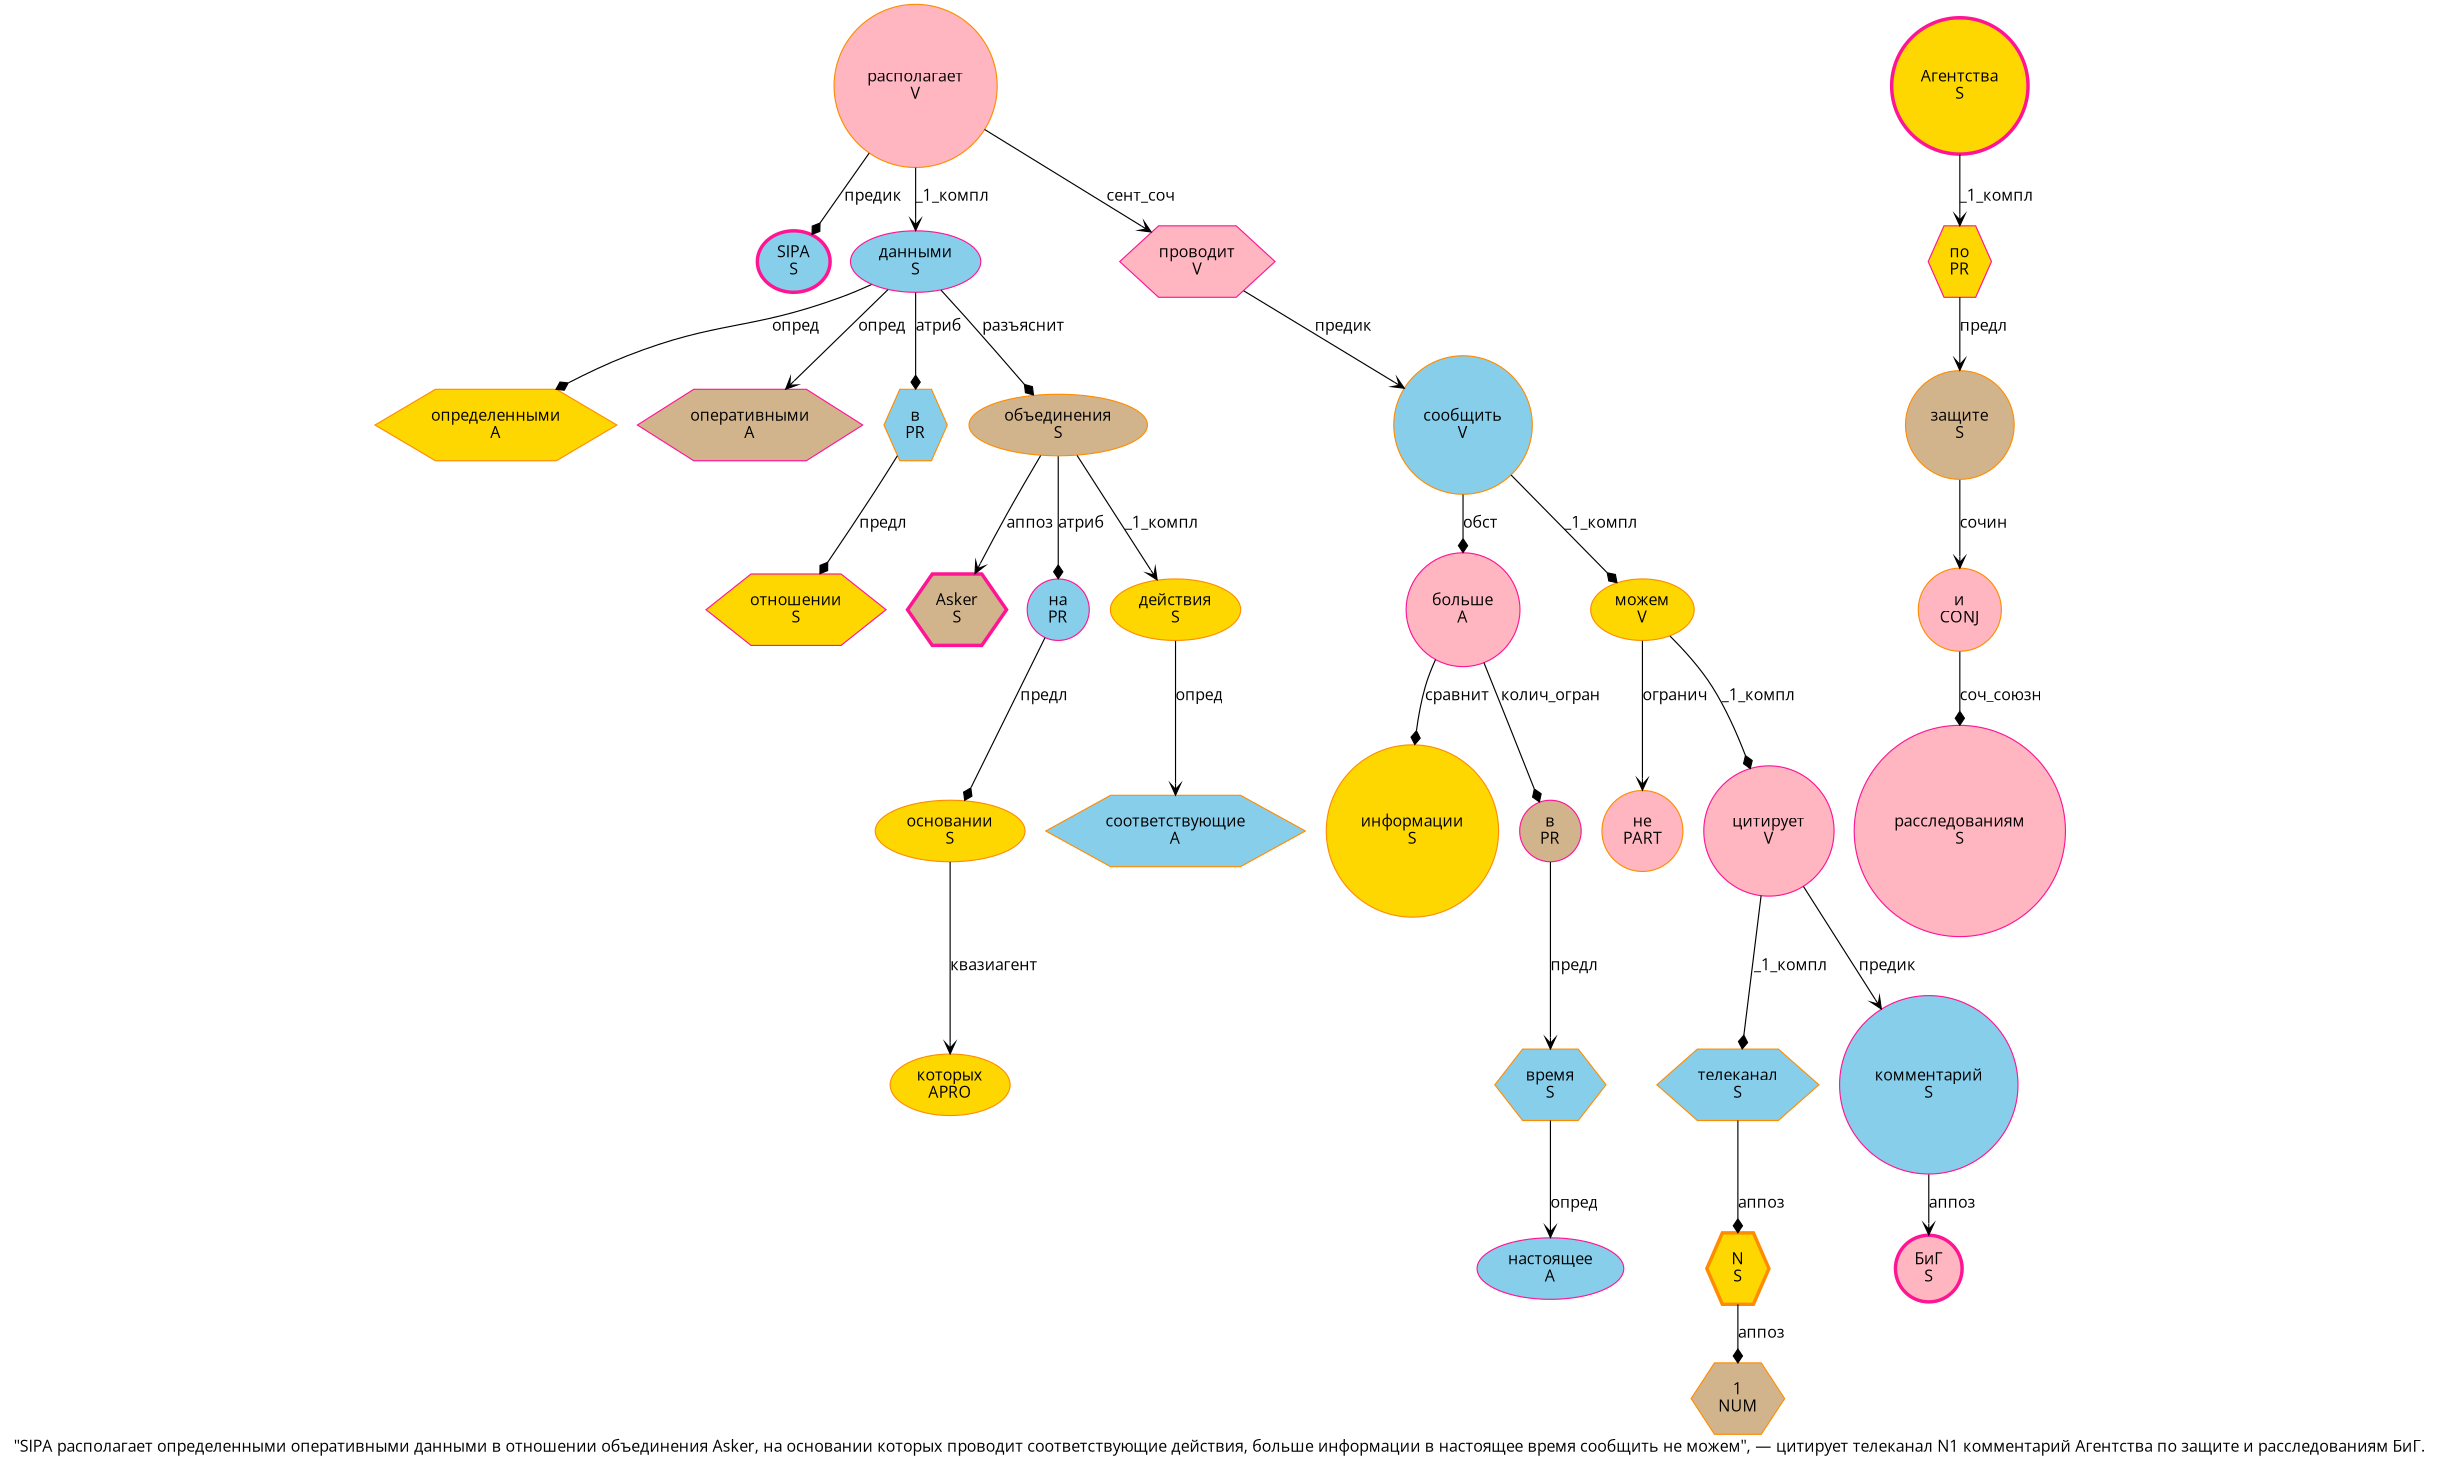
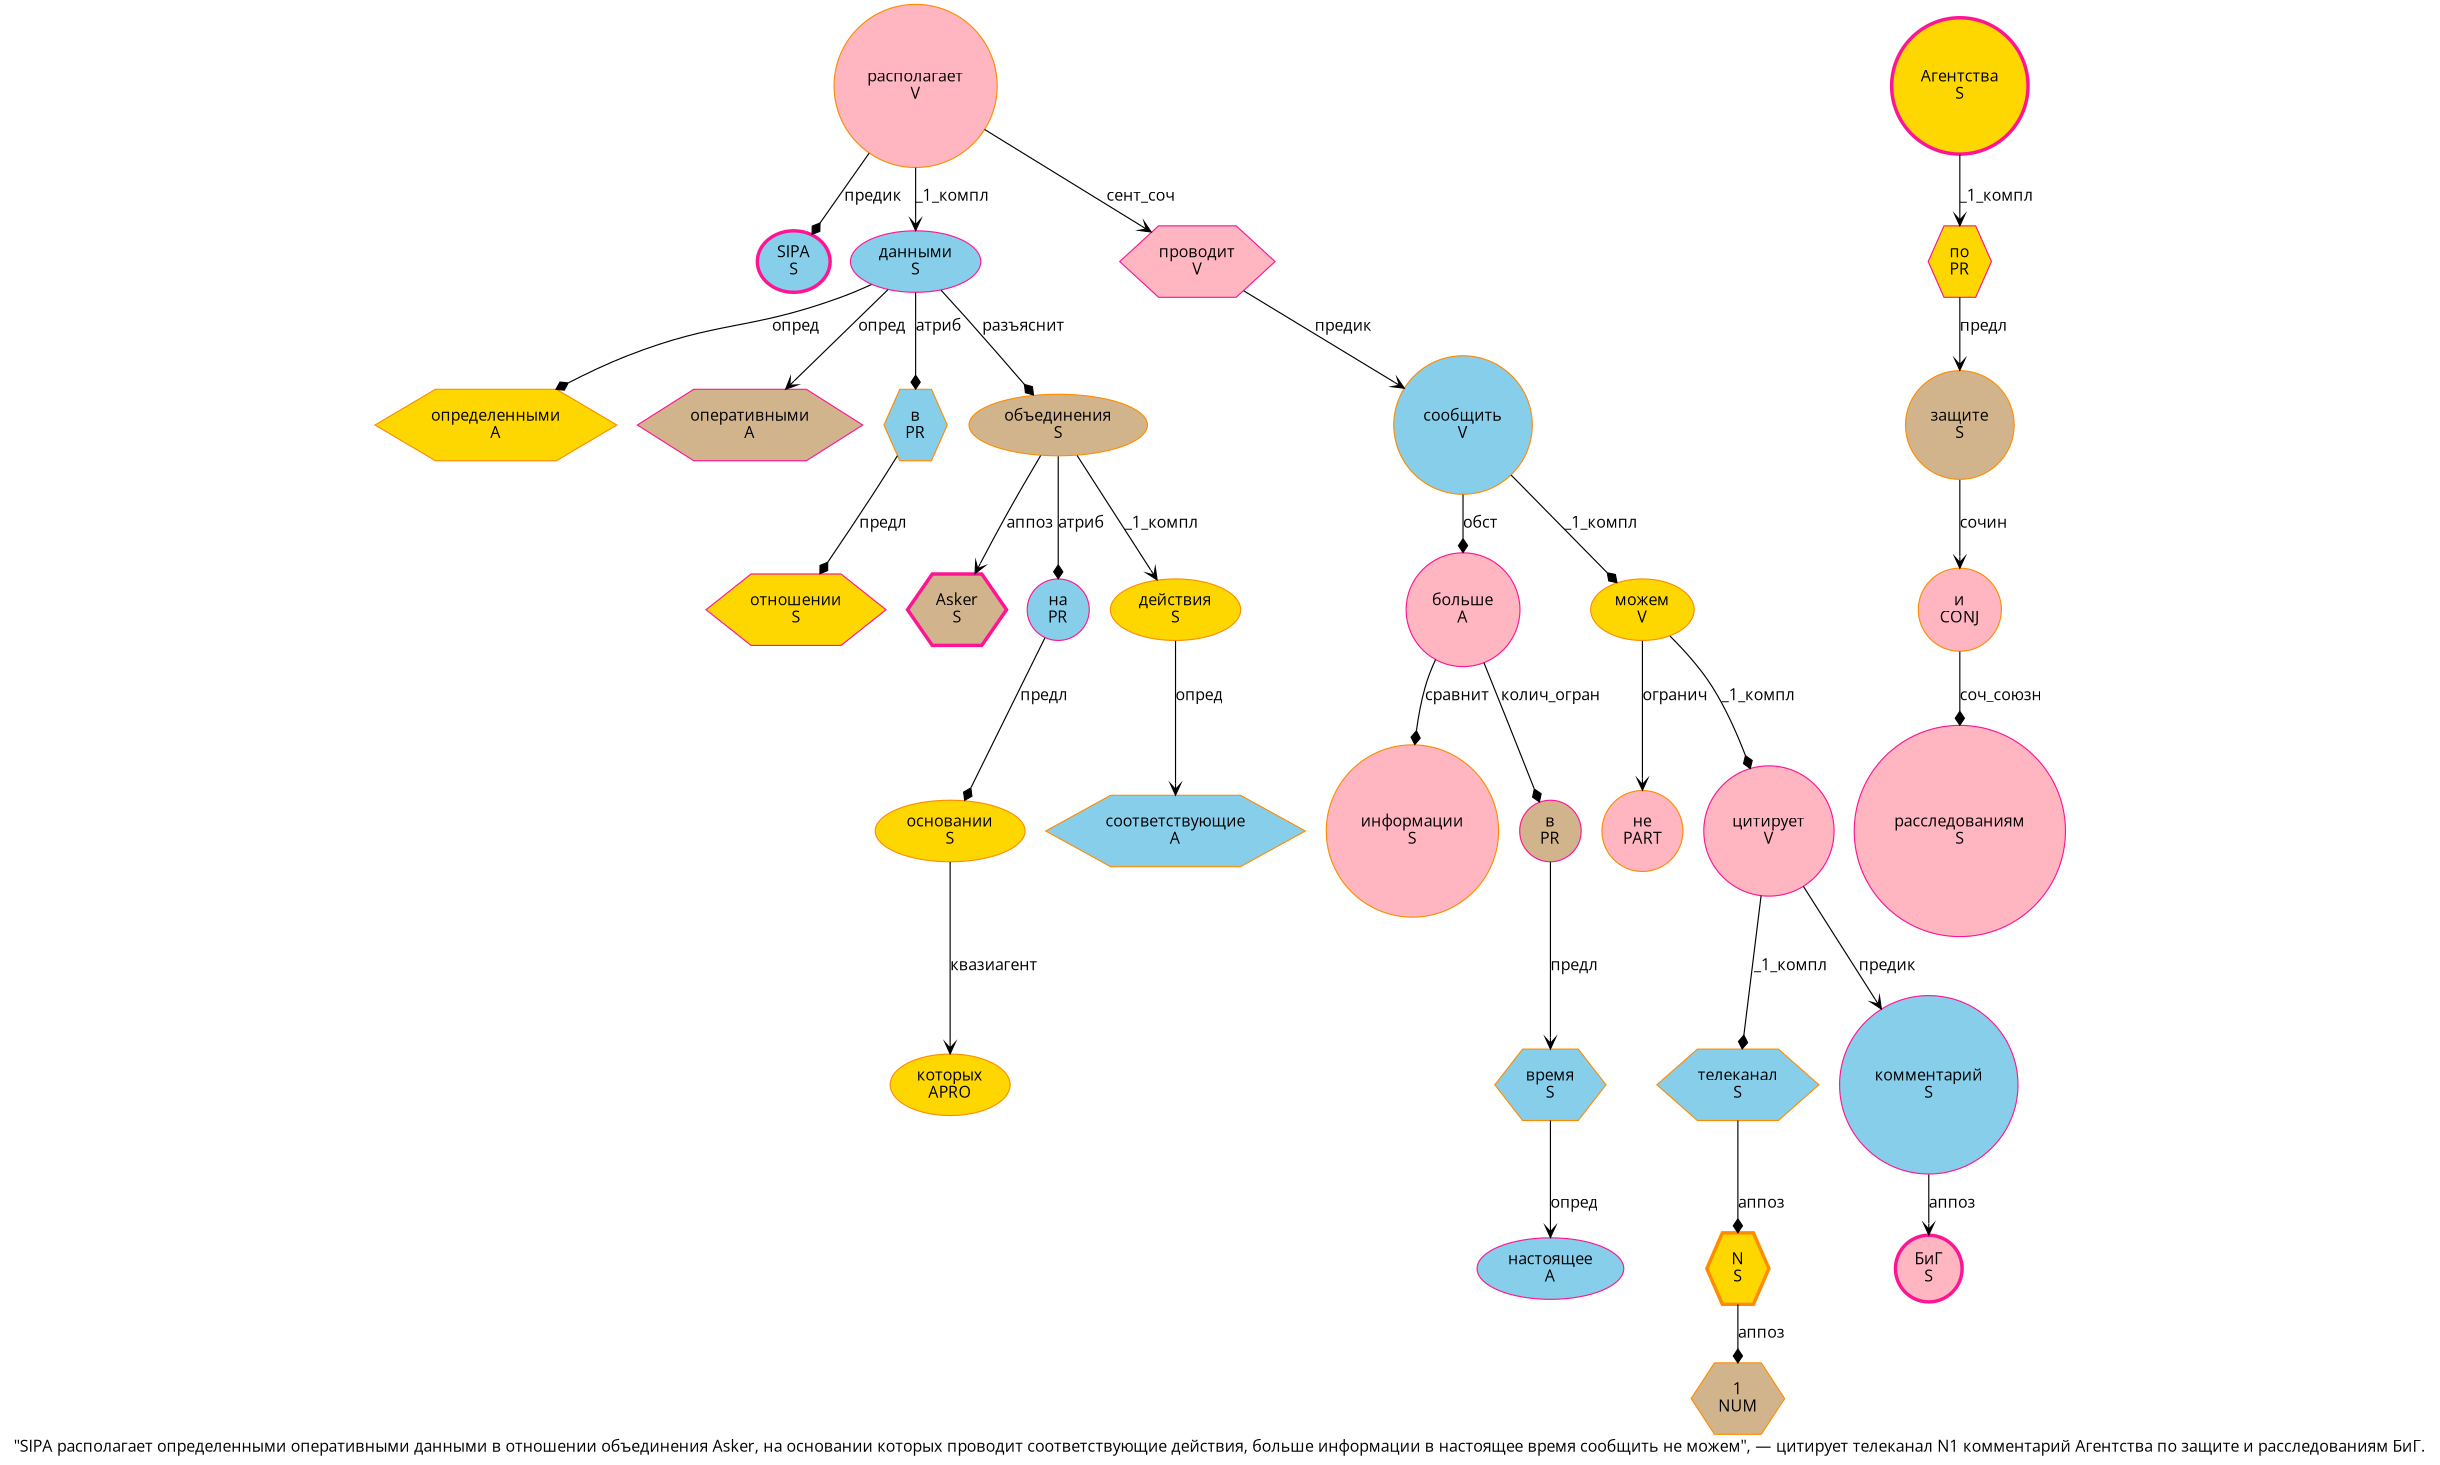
node "информации S": fillcolor gold -> lightpink
